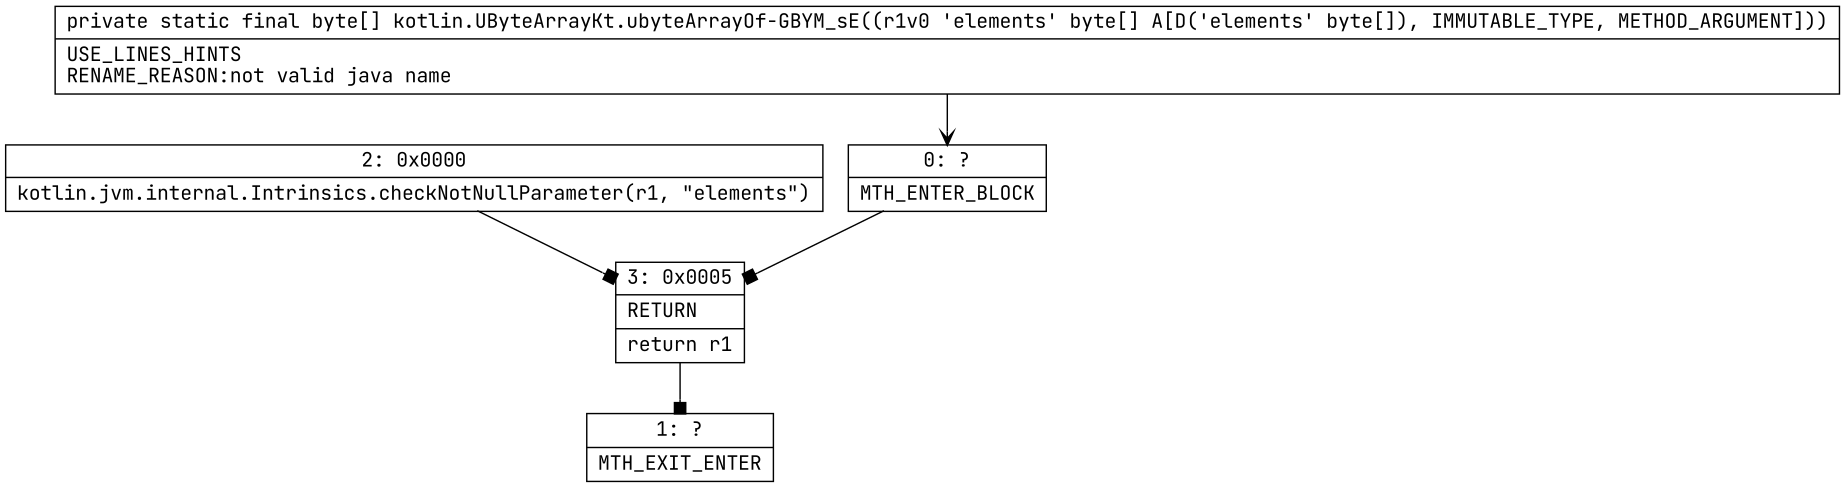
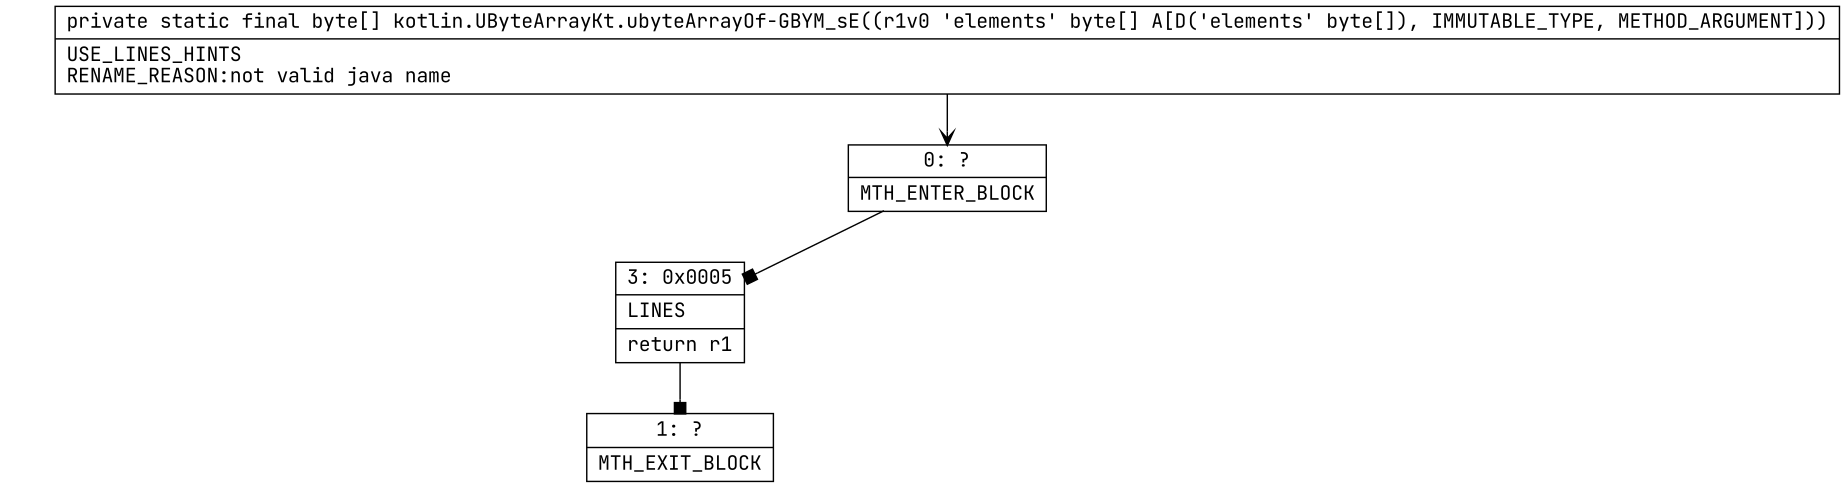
node "2: 0x0000": removed
node "3: 0x0005": text "RETURN" -> "LINES"
node "1: ?": text "MTH_EXIT_ENTER" -> "MTH_EXIT_BLOCK"
